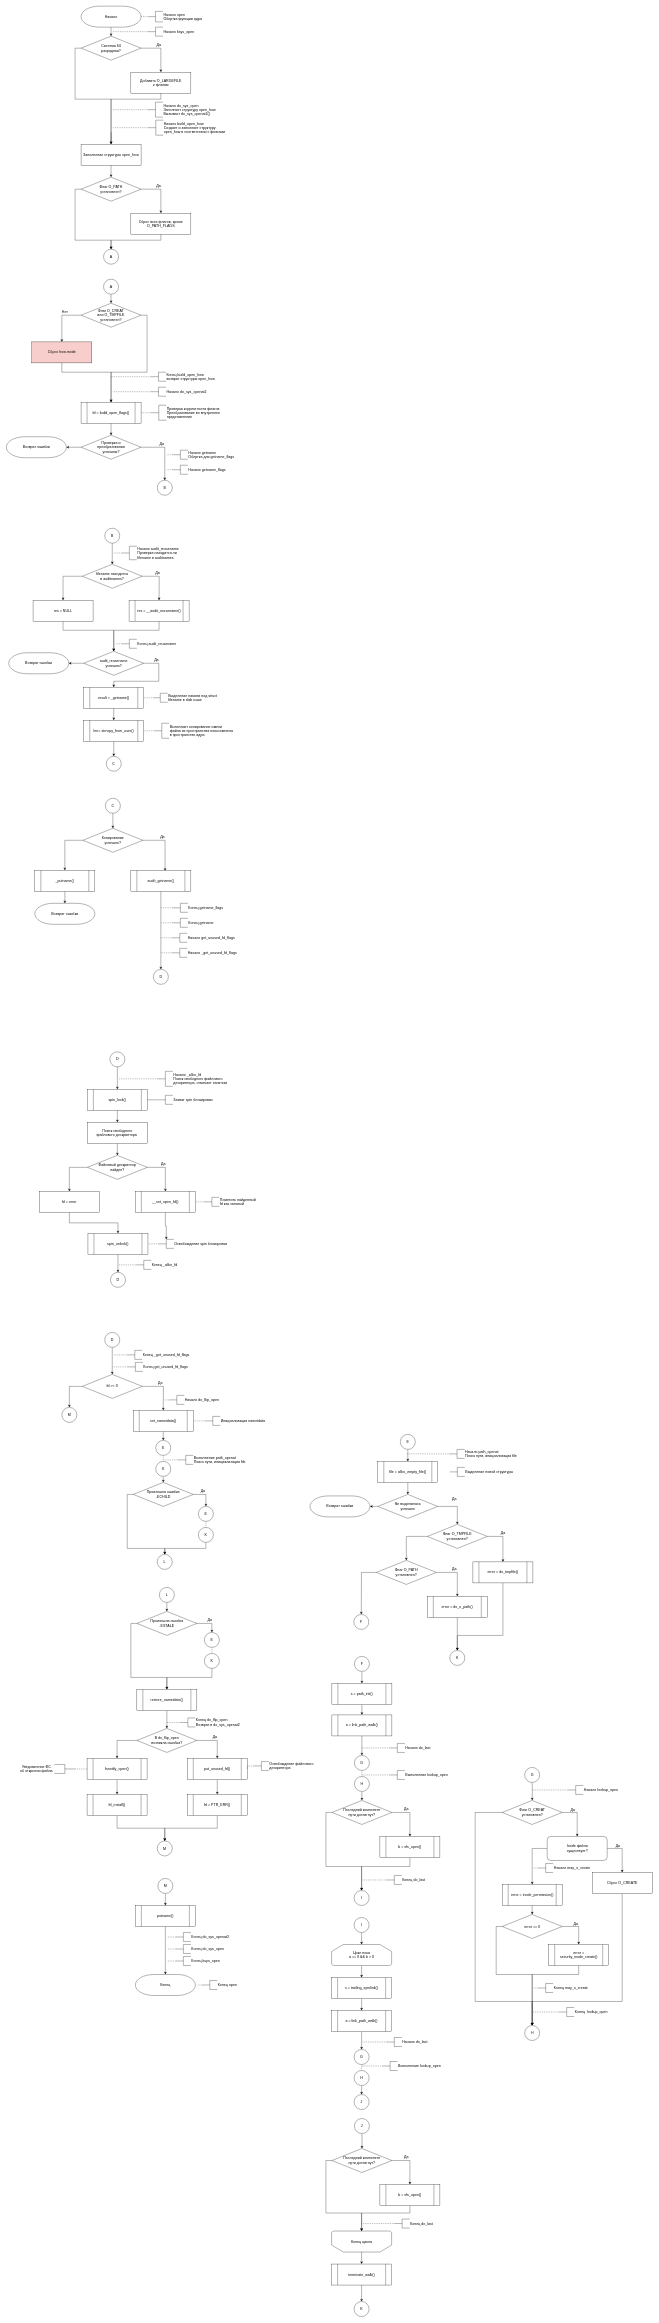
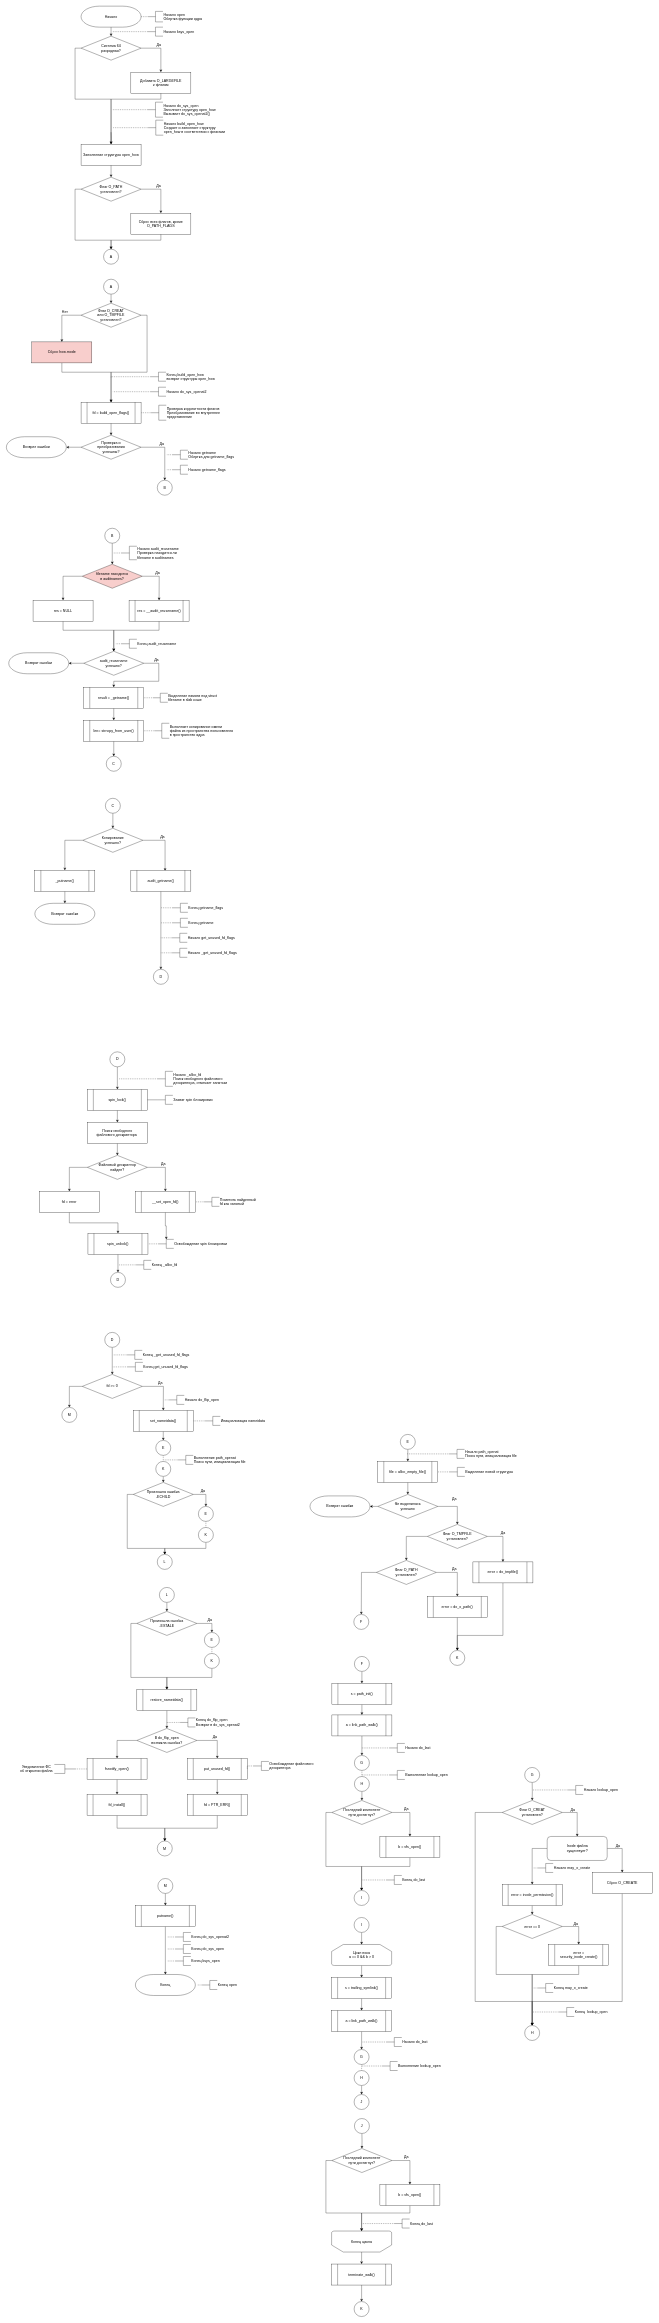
node "filename находится в auditnames?": fillcolor #ffffff -> #f8cecc
edge "file = alloc_empty_file()" -- "Выделение новой структуры": added
